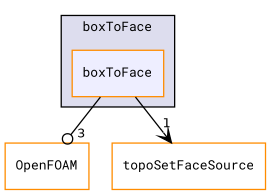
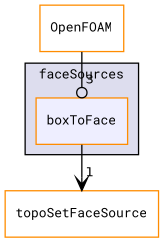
cluster "boxToFace": label "boxToFace" -> "faceSources"
edge "boxToFace" -> "OpenFOAM": reversed
